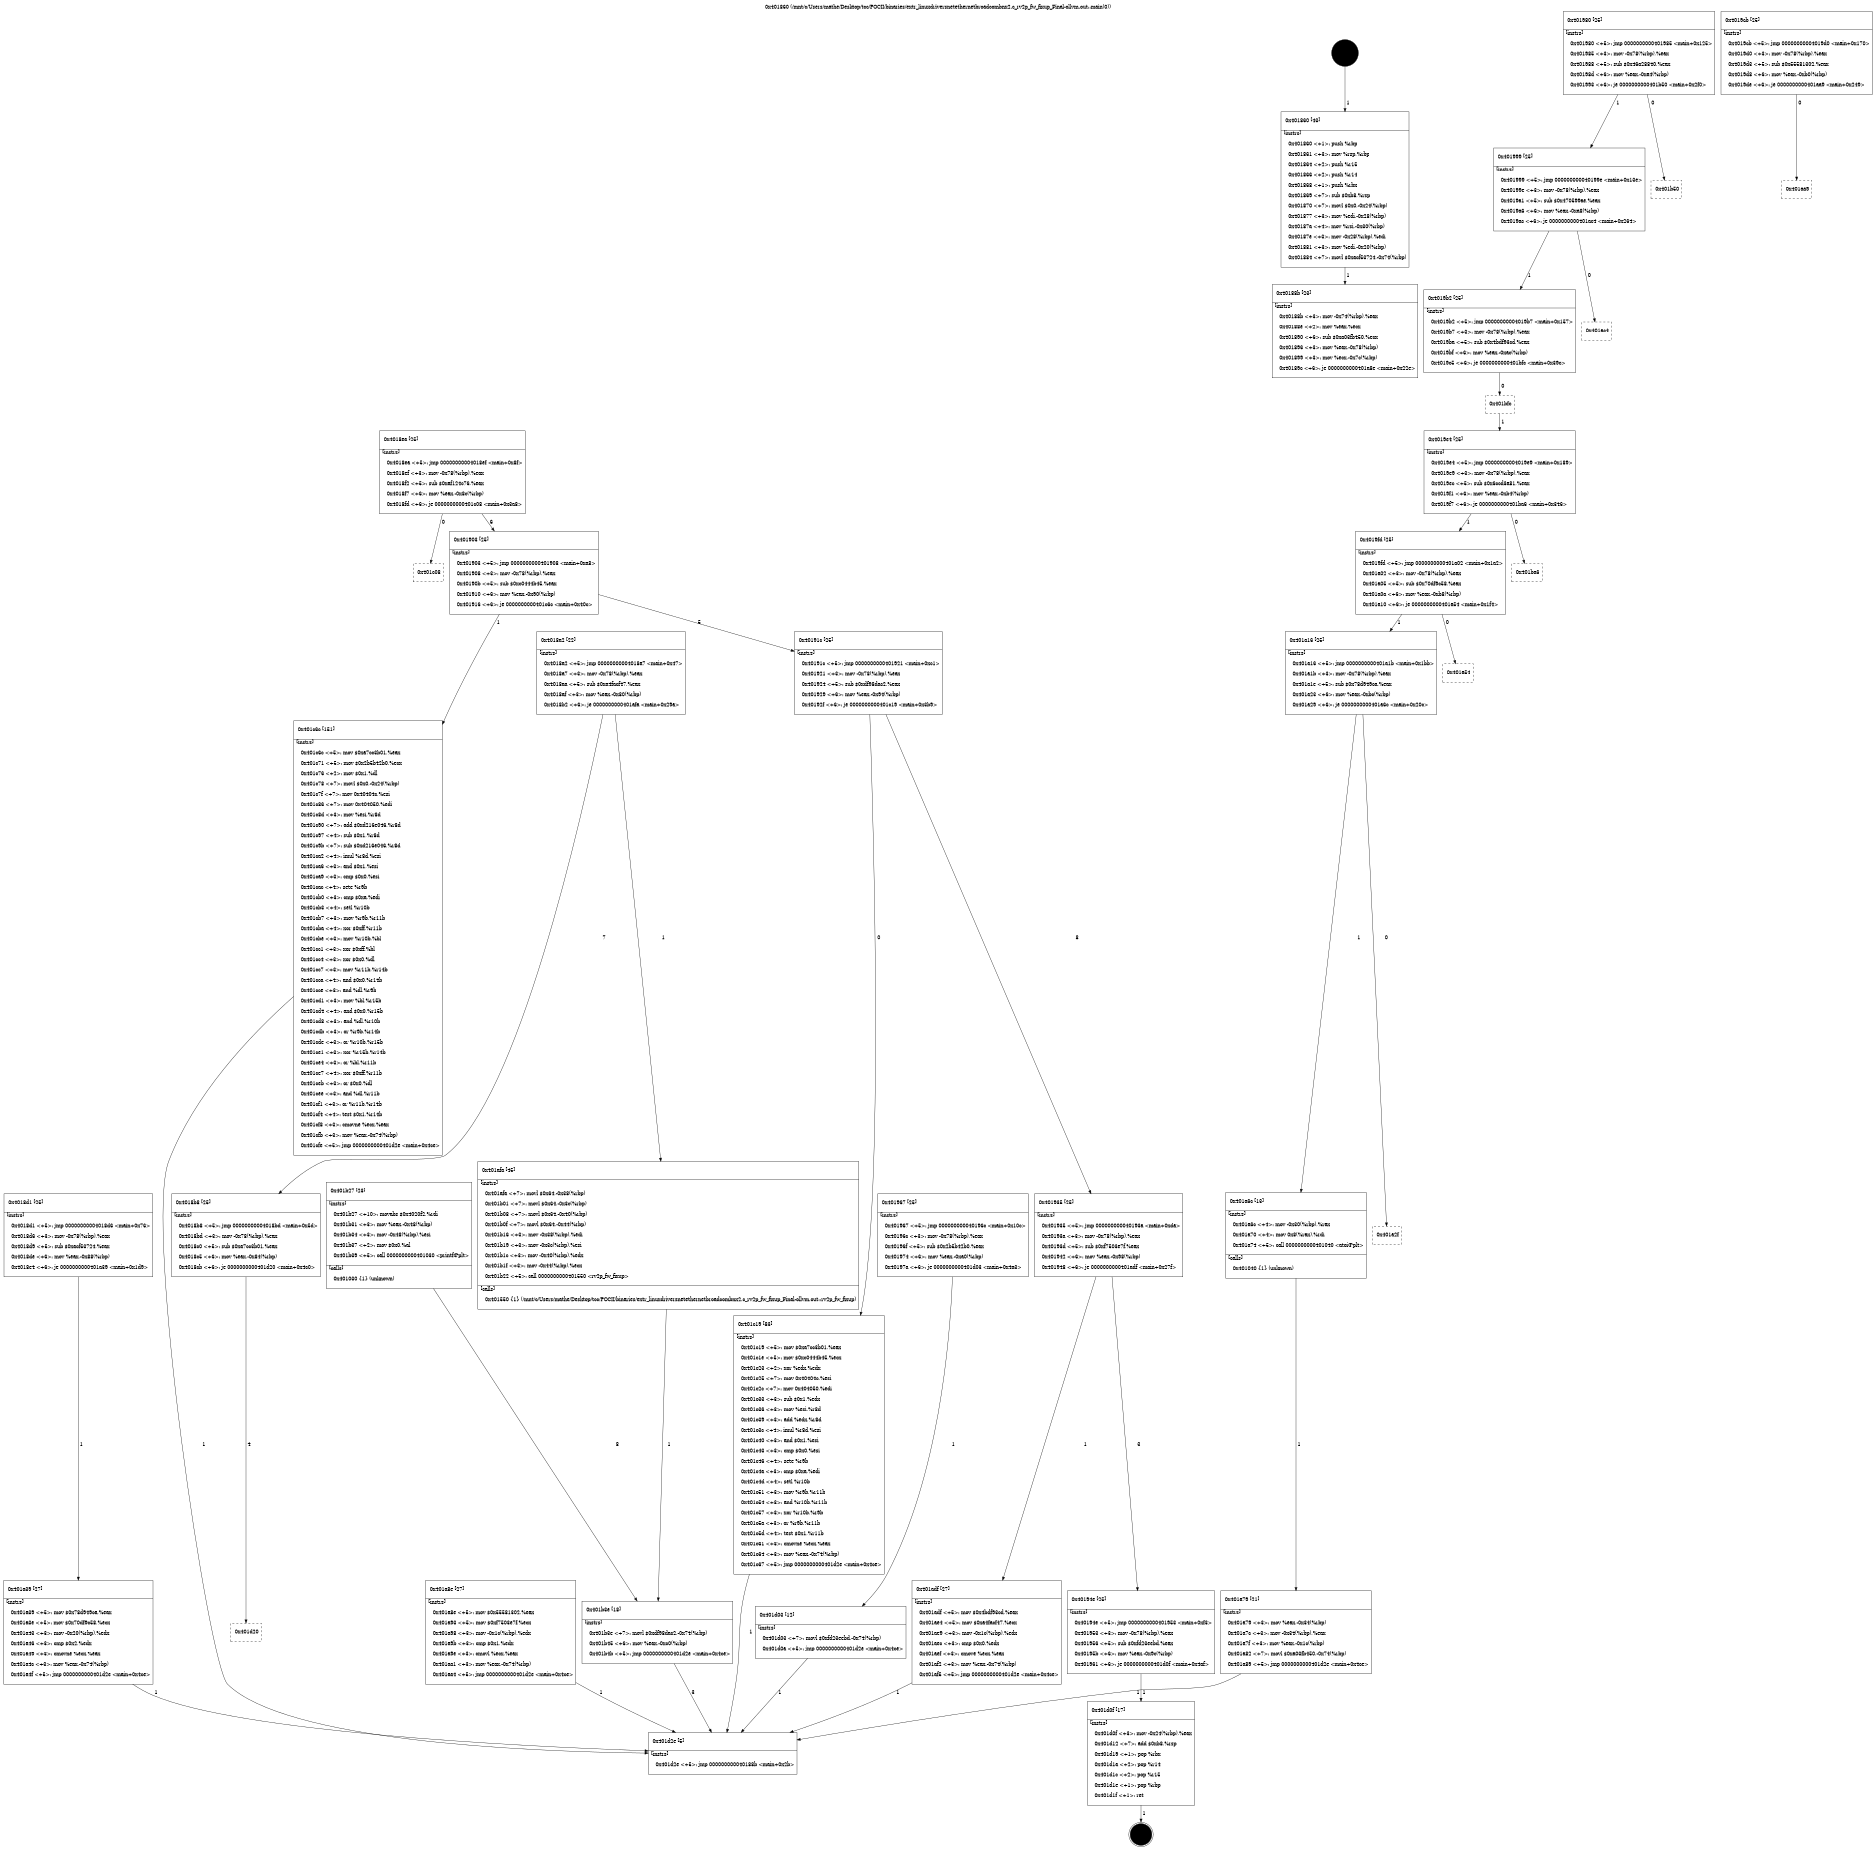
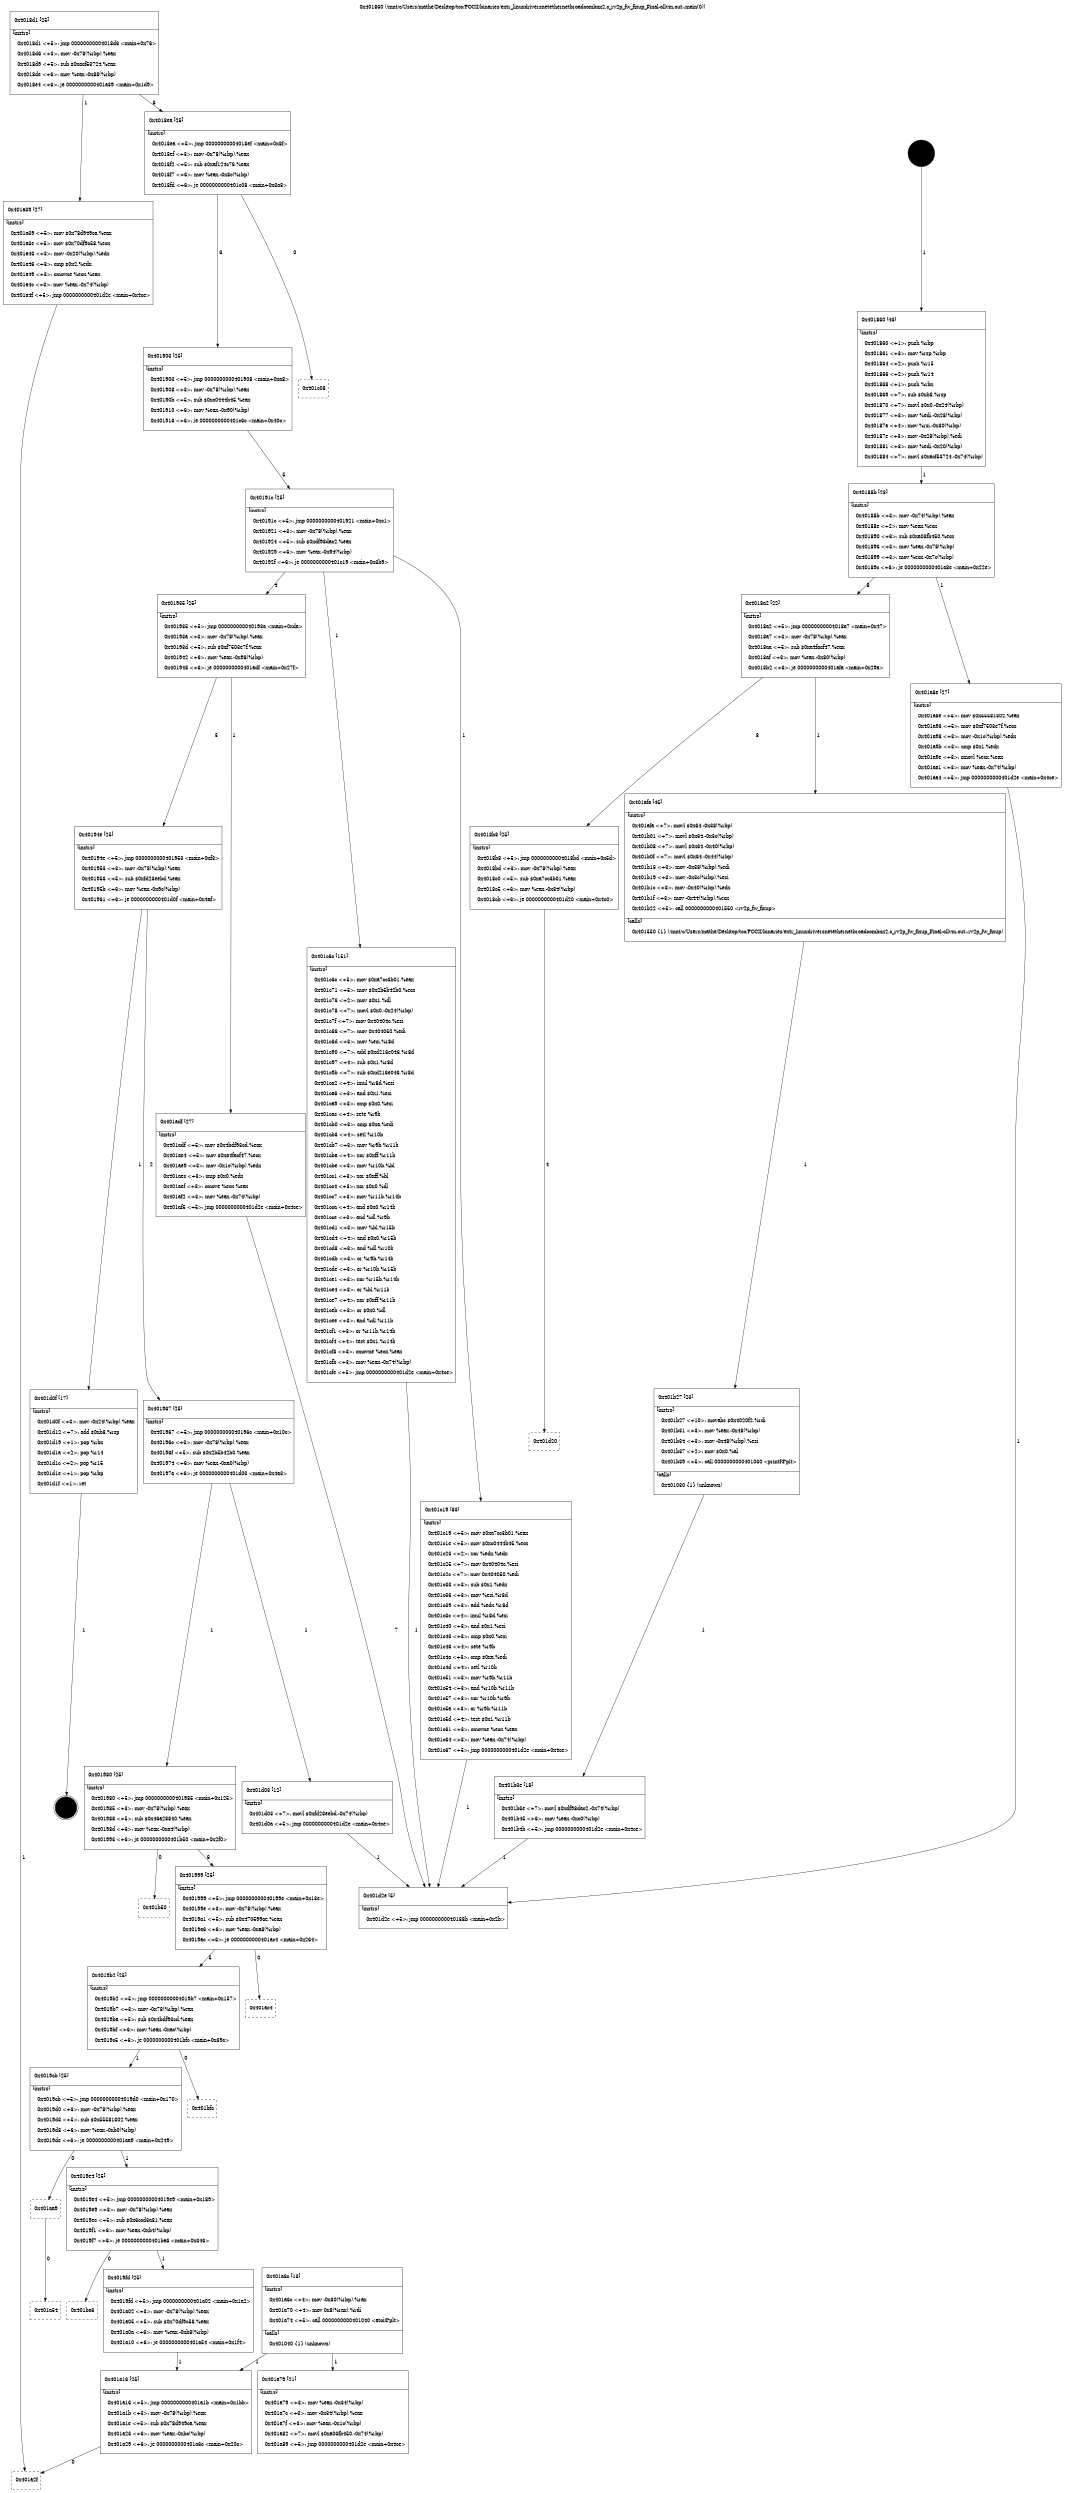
edge "0x4018d1 [25]" -> "0x4018ea [25]": added, label "6"
edge "0x401980 [25]" -> "0x401999 [25]": label " 1" -> " 6"
edge "0x401999 [25]" -> "0x4019b2 [25]": label " 1" -> " 5"
edge "0x401bfc" -> "0x4019e4 [25]": now "0x4019cb [25]" -> "0x4019e4 [25]"
edge "0x40188b [23]" -> "0x4018a2 [22]": added, label "8"
edge "0x40188b [23]" -> "0x401a8e [27]": added, label "1"
edge "0x4019fd [25]" -> "0x401a54": now "0x401aa9" -> "0x401a54"
edge "0x401903 [25]" -> "0x401c6c [151]": now "0x40191c [25]" -> "0x401c6c [151]"
edge "0x4018a2 [22]" -> "0x4018b8 [25]": label " 7" -> " 8"
edge "0x40191c [25]" -> "0x401c19 [83]": label " 0" -> " 1"
edge "0x40191c [25]" -> "0x401935 [25]": label " 8" -> " 4"
edge "0x401a16 [25]" -> "0x401a6c [13]": reversed
edge "0x40194e [25]" -> "0x401967 [25]": added, label "2"
edge "0x401b27 [23]" -> "0x401b3e [18]": label " 8" -> " 1"
edge "0x401afa [45]" -> "0x401b3e [18]": now "0x401afa [45]" -> "0x401b27 [23]"
edge "0x401967 [25]" -> "0x401980 [25]": added, label "1"
edge "0x401b3e [18]" -> "0x401d2e [5]": label " 3" -> " 1"
edge "0x401adf [27]" -> "0x401d2e [5]": label " 1" -> " 7"
edge "0x401a79 [21]" -> "0x401d2e [5]": removed, label "1"
edge "0x401a39 [27]" -> "0x401d2e [5]": now "0x401a39 [27]" -> "0x401a2f"
edge "0x4019b2 [25]" -> "0x4019cb [25]": added, label "1"
